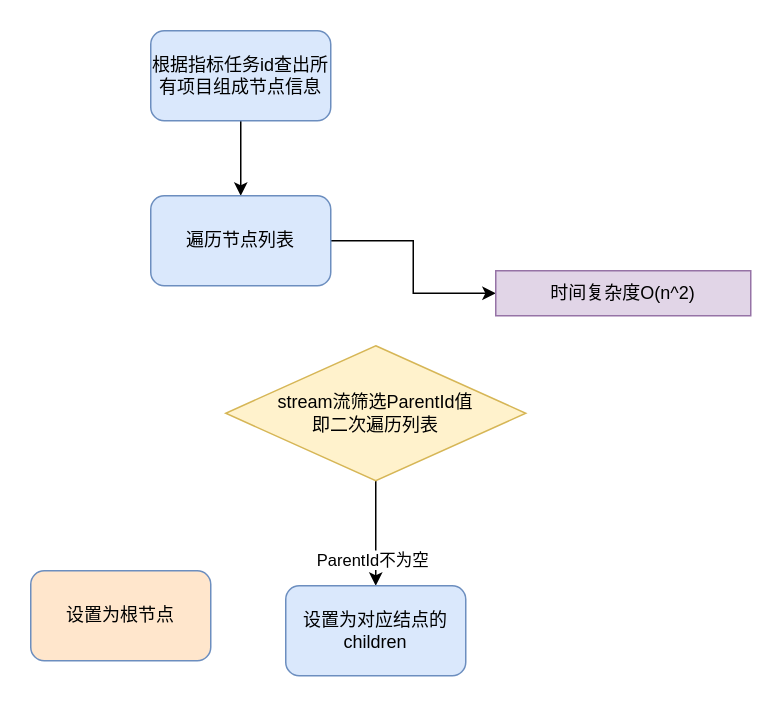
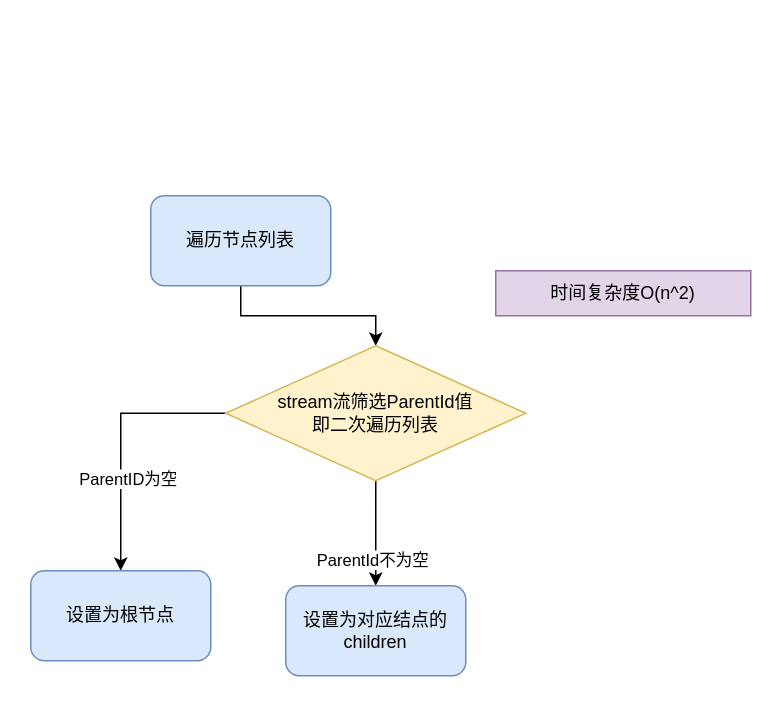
node "根据指标任务id查出所有项目组成节点信息": removed
edge "根据指标任务id查出所有项目组成节点信息" -> "遍历节点列表": removed
edge "遍历节点列表" -> "时间复杂度O(n^2)": now "遍历节点列表" -> "stream流筛选ParentId值 即二次遍历列表"
edge "stream流筛选ParentId值 即二次遍历列表" -> "设置为根节点": added, label "ParentID为空"
node "设置为根节点": fillcolor #ffe6cc -> #dae8fc
